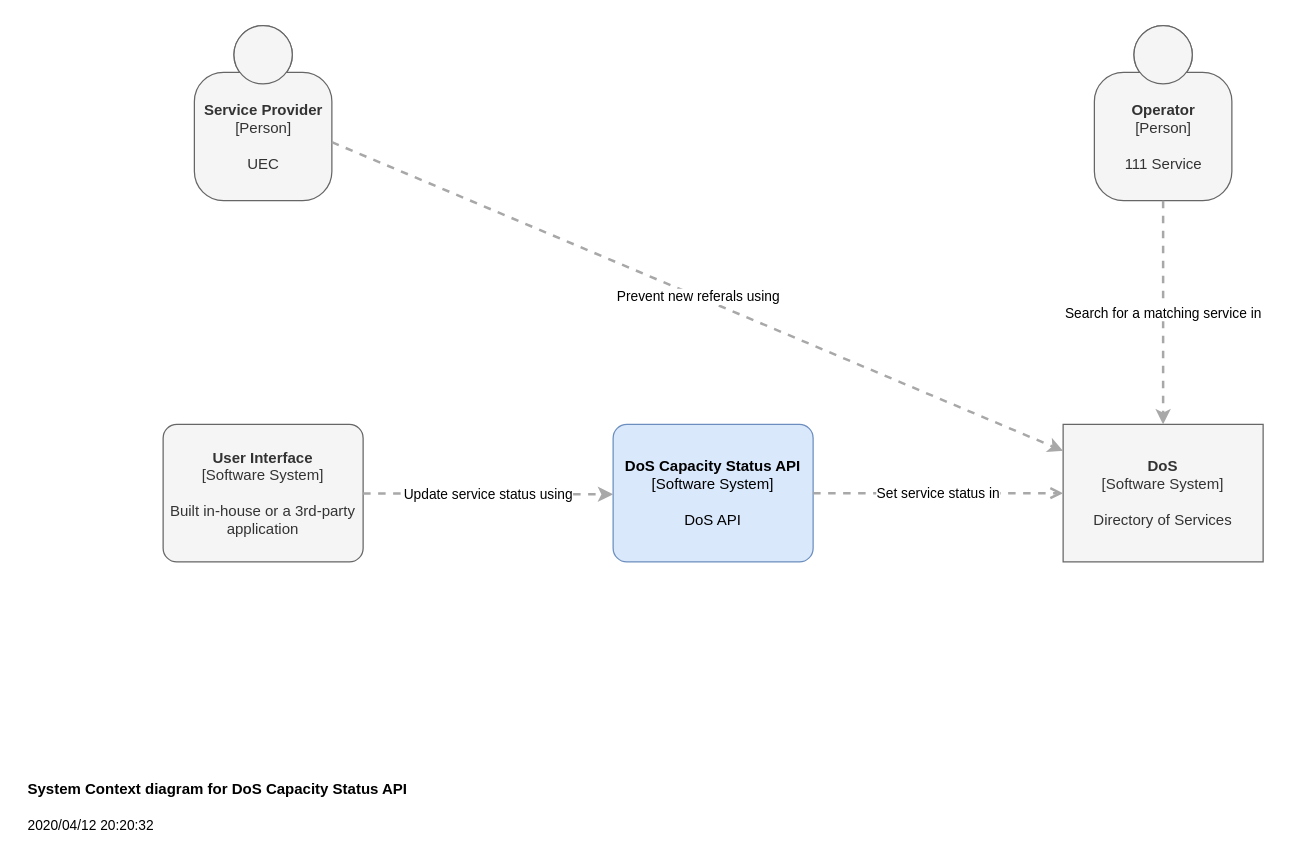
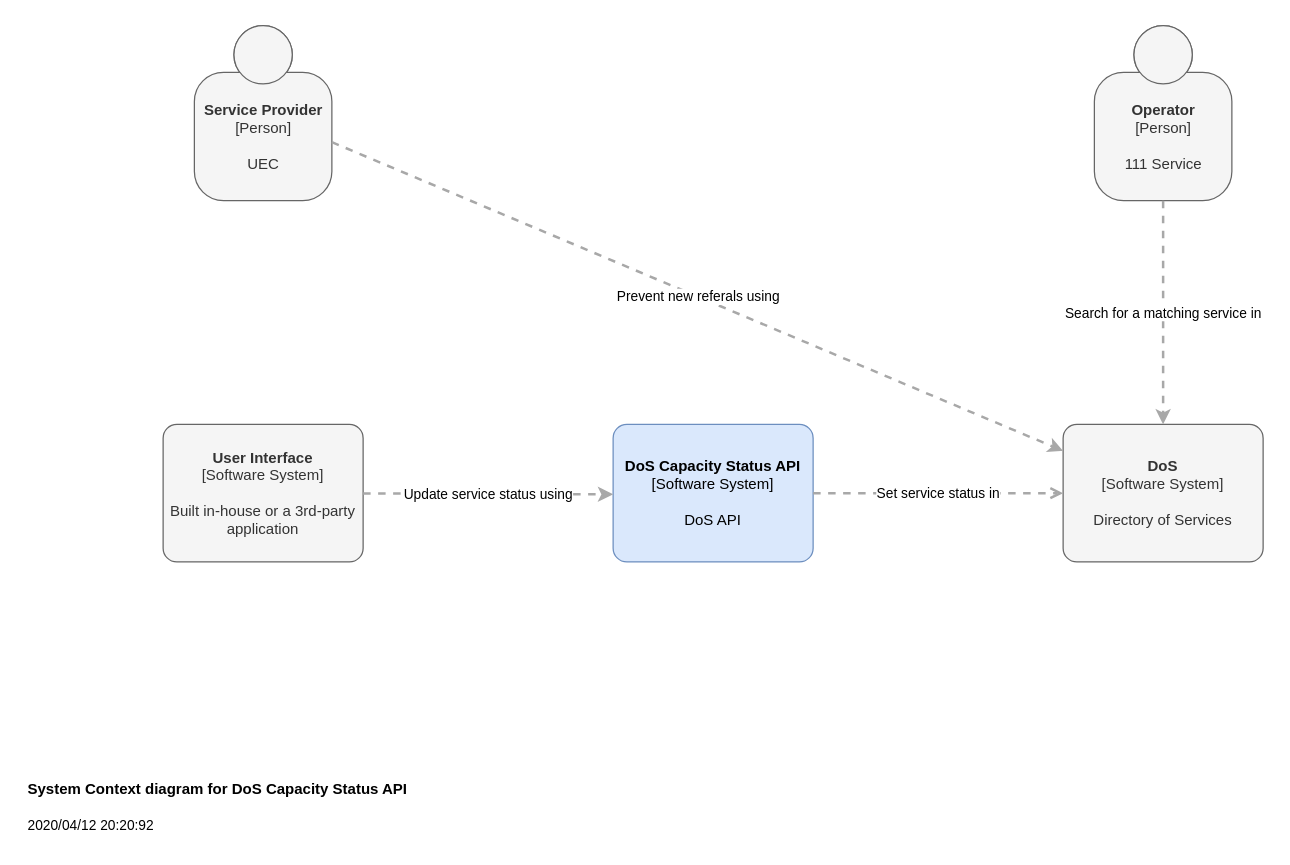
node "DoS [Software System] Directory of Services": shape rectangle -> rounded rectangle
node "System Context diagram for DoS Capacity Status API 2020/04/12 20:20:32": label "System Context diagram for DoS Capacity Status API 2020/04/12 20:20:32" -> "System Context diagram for DoS Capacity Status API 2020/04/12 20:20:92"
